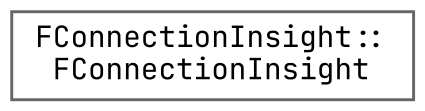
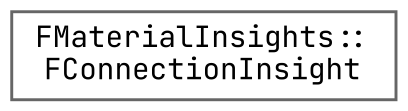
node "FConnectionInsight:: FConnectionInsight": label "FConnectionInsight:: FConnectionInsight" -> "FMaterialInsights:: FConnectionInsight"
